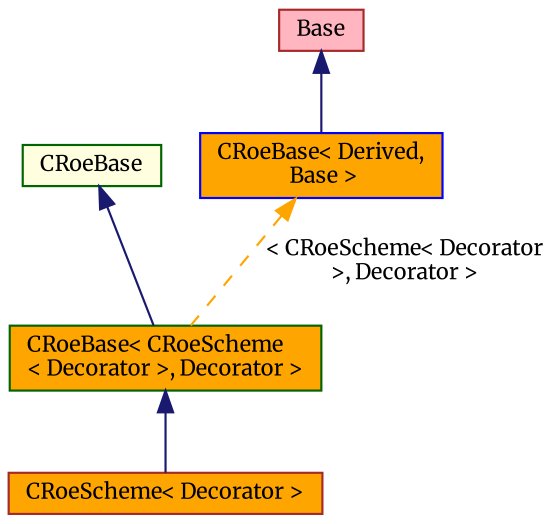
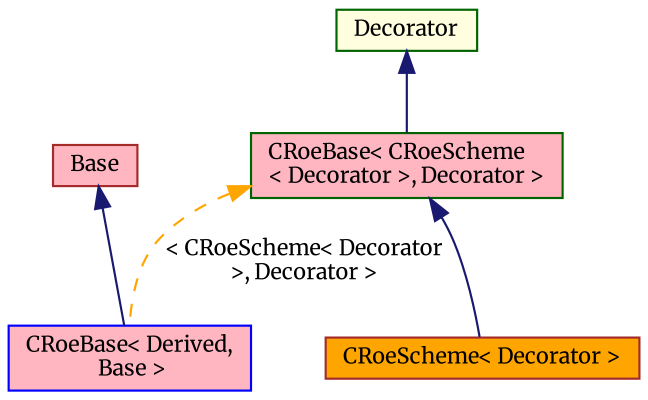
node "CRoeBase": label "CRoeBase" -> "Decorator"
node "CRoeBase< Derived, Base >": fillcolor orange -> lightpink
edge "CRoeBase< CRoeScheme < Decorator >, Decorator >" -> "CRoeBase< Derived, Base >": reversed
node "CRoeBase< CRoeScheme < Decorator >, Decorator >": fillcolor orange -> lightpink
